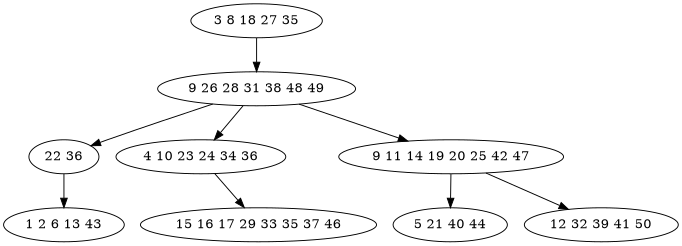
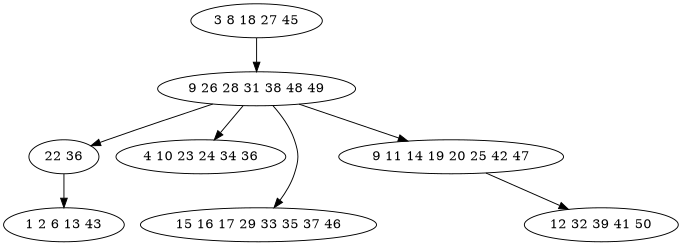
node "3 8 18 27 35": label "3 8 18 27 35" -> "3 8 18 27 45"
edge "4 10 23 24 34 36" -> "15 16 17 29 33 35 37 46": now "9 26 28 31 38 48 49" -> "15 16 17 29 33 35 37 46"
node "5 21 40 44": removed
